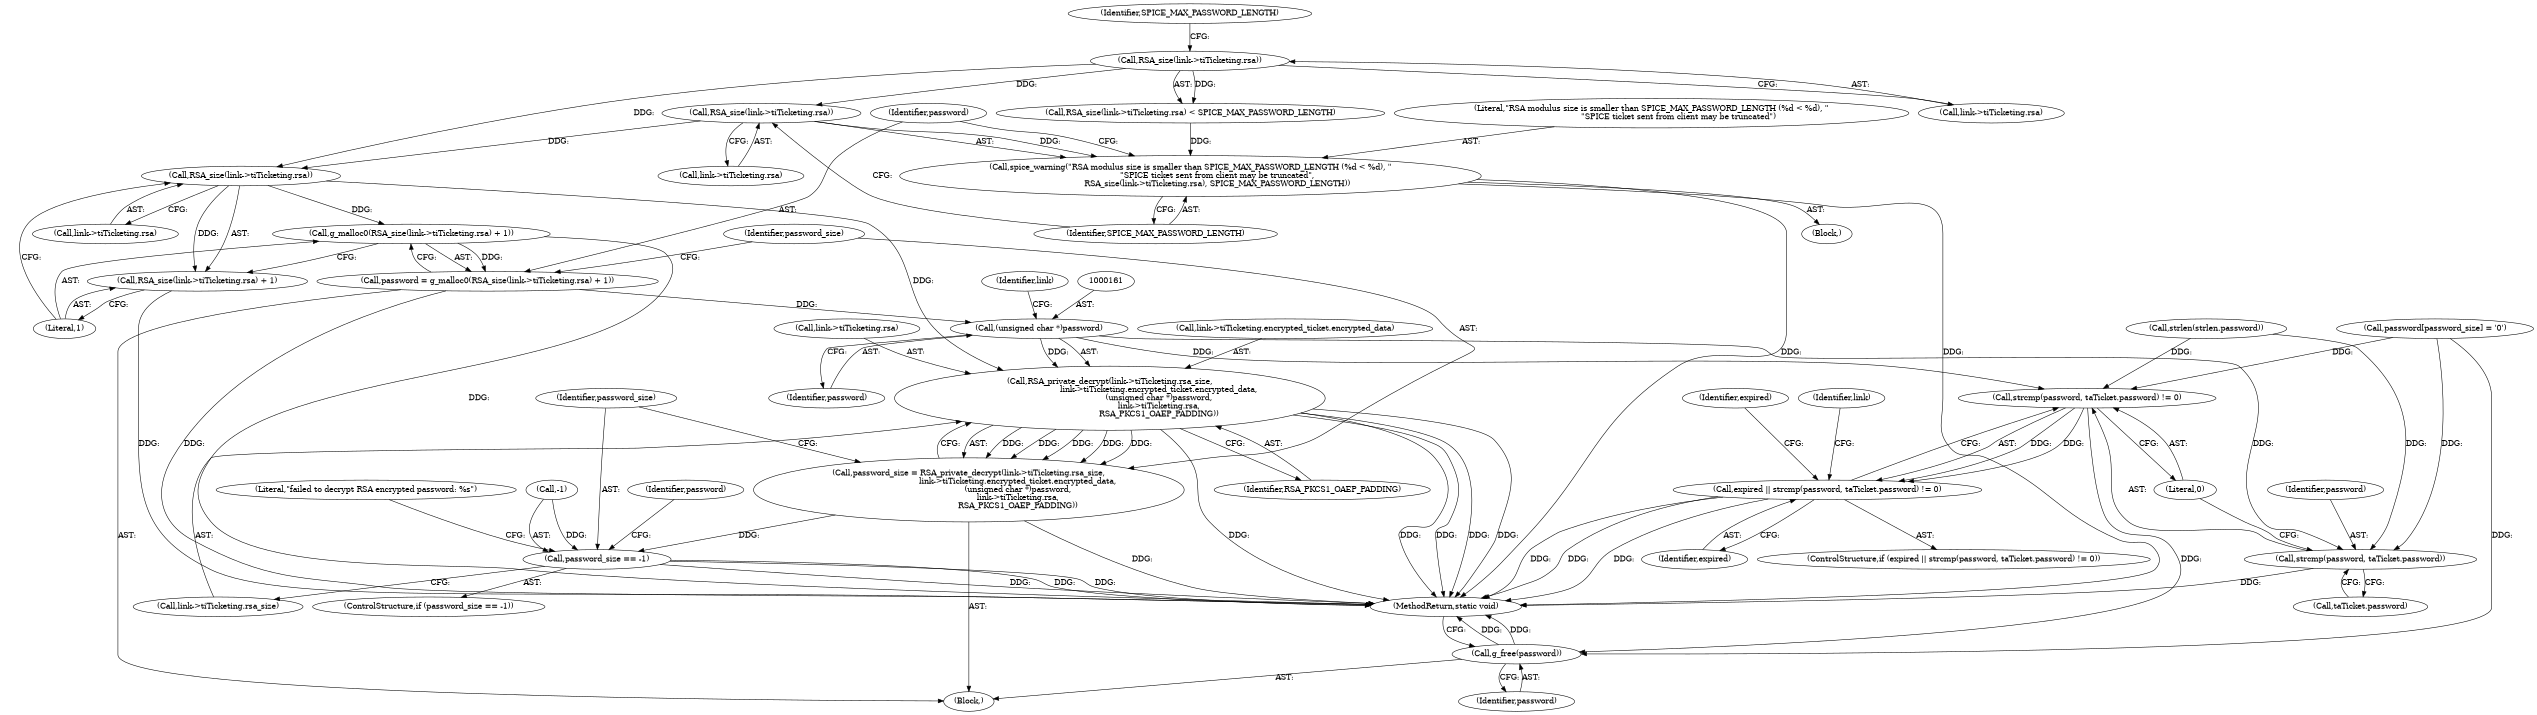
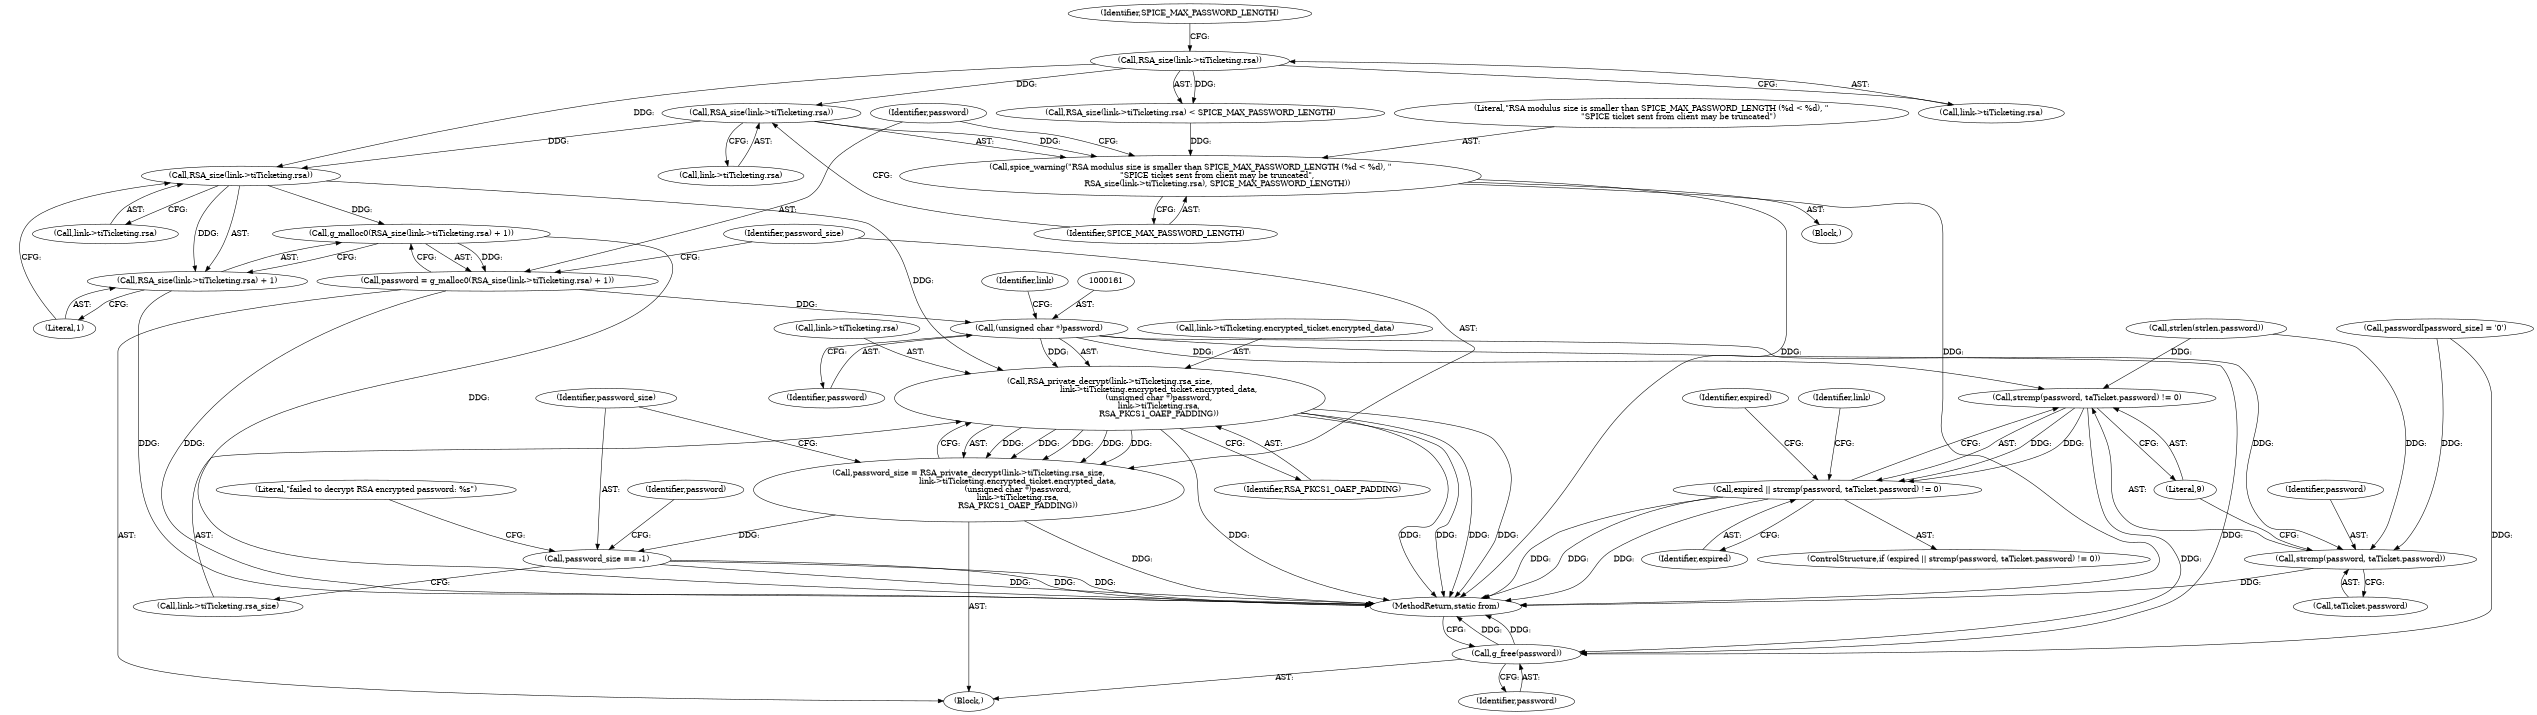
edge "(Literal,1)" -> "(Call,g_malloc0(RSA_size(link->tiTicketing.rsa) + 1))": now "(Call,RSA_size(link->tiTicketing.rsa) + 1)" -> "(Call,g_malloc0(RSA_size(link->tiTicketing.rsa) + 1))"
edge "(Call,password[password_size] = '0')" -> "(Call,strcmp(password, taTicket.password) != 0)": removed, label "DDG:"
edge "(Call,(unsigned char *)password)" -> "(Call,g_free(password))": added, label "DDG:"
node "(Call,-1)": removed
node "(Literal,0)": label "(Literal,0)" -> "(Literal,9)"
edge "(Call,taTicket.password)" -> "(Call,strcmp(password, taTicket.password))": label "CFG: " -> "AST: "
node "(ControlStructure,if (password_size == -1))": removed
node "(MethodReturn,static void)": label "(MethodReturn,static void)" -> "(MethodReturn,static from)"
